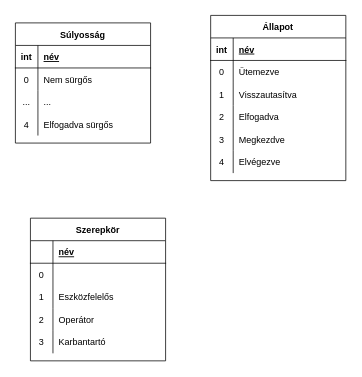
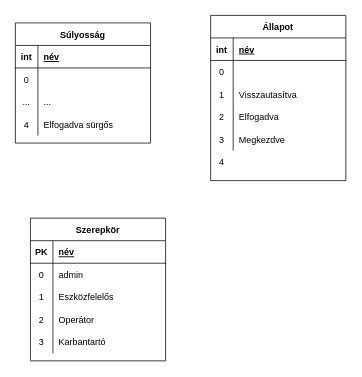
node "Ütemezve": removed
node "Nem sürgős": removed
node "Elvégezve": removed
node "PK": added
node "admin": added
